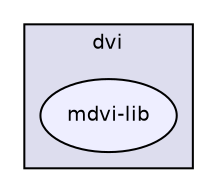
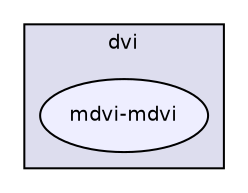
node "mdvi-lib": label "mdvi-lib" -> "mdvi-mdvi"
